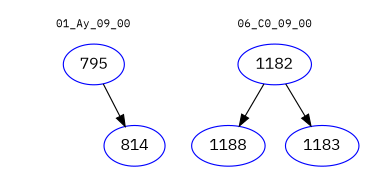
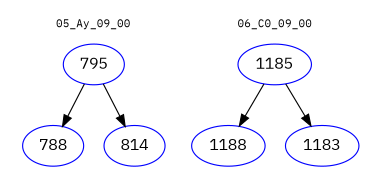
cluster "01_Ay_09_00": label "01_Ay_09_00" -> "05_Ay_09_00"
node "1182": label "1182" -> "1185"
node "788": added
